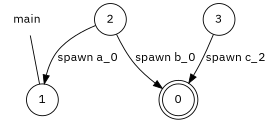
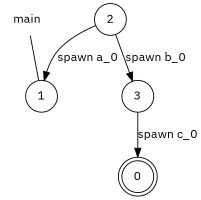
edge "3" -> "0": label "spawn c_2" -> "spawn c_0"
edge "2" -> "0": now "2" -> "3"
